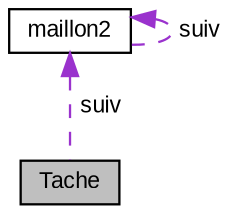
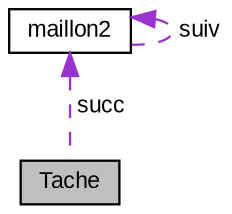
edge "Tache" -> "maillon2": label " suiv" -> " succ"
